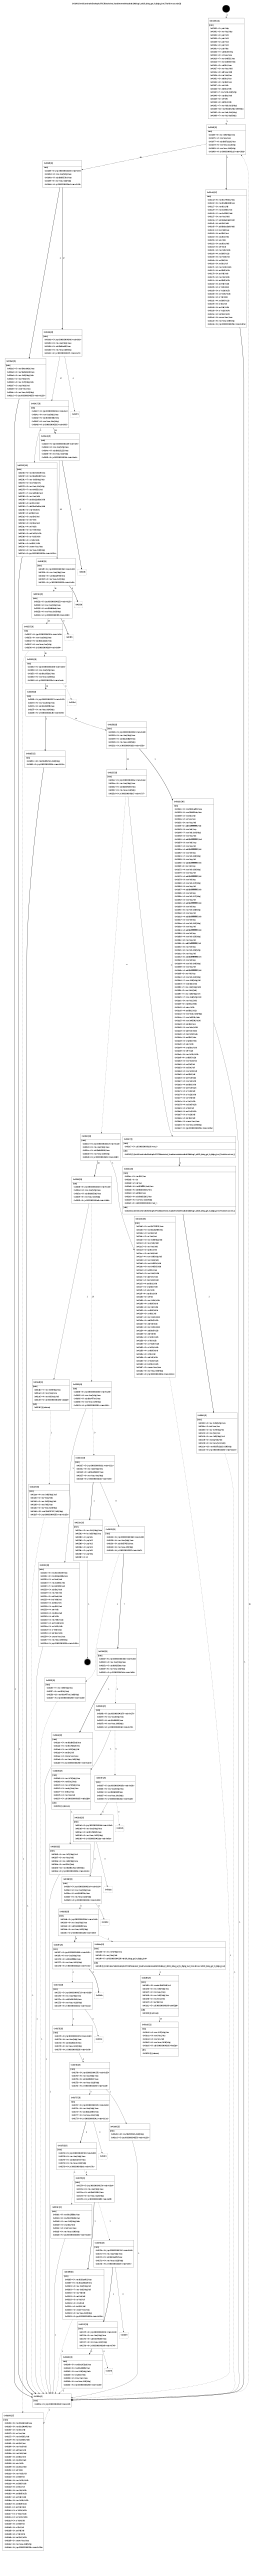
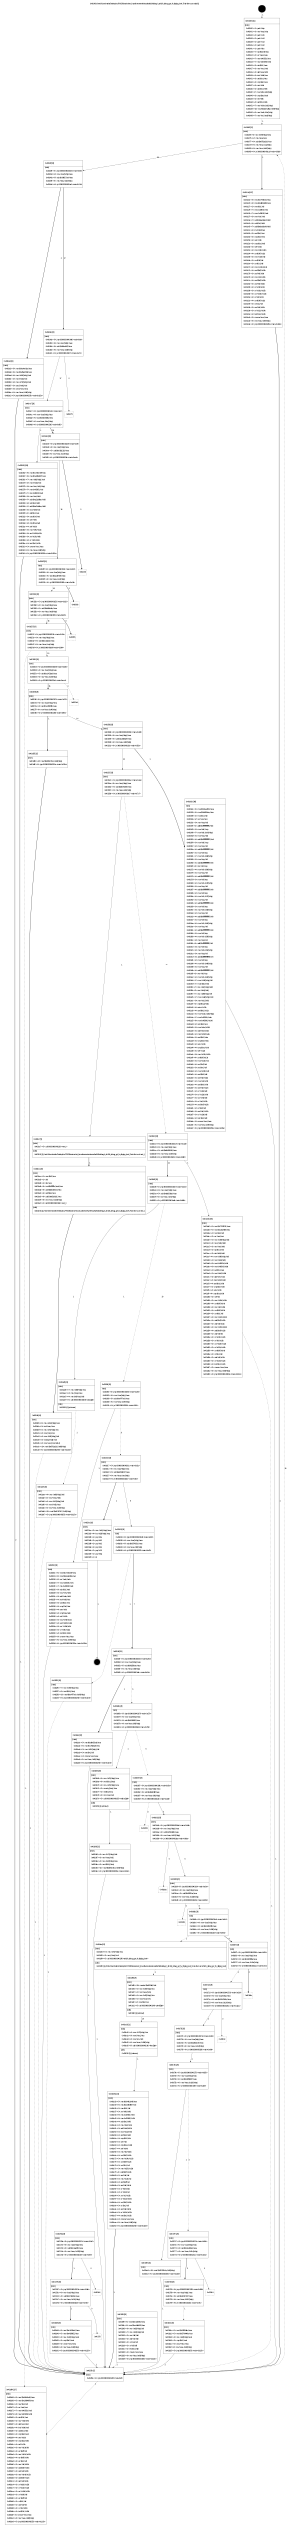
node "0x401e2b [142]": added
node "0x40179f [28]": removed
